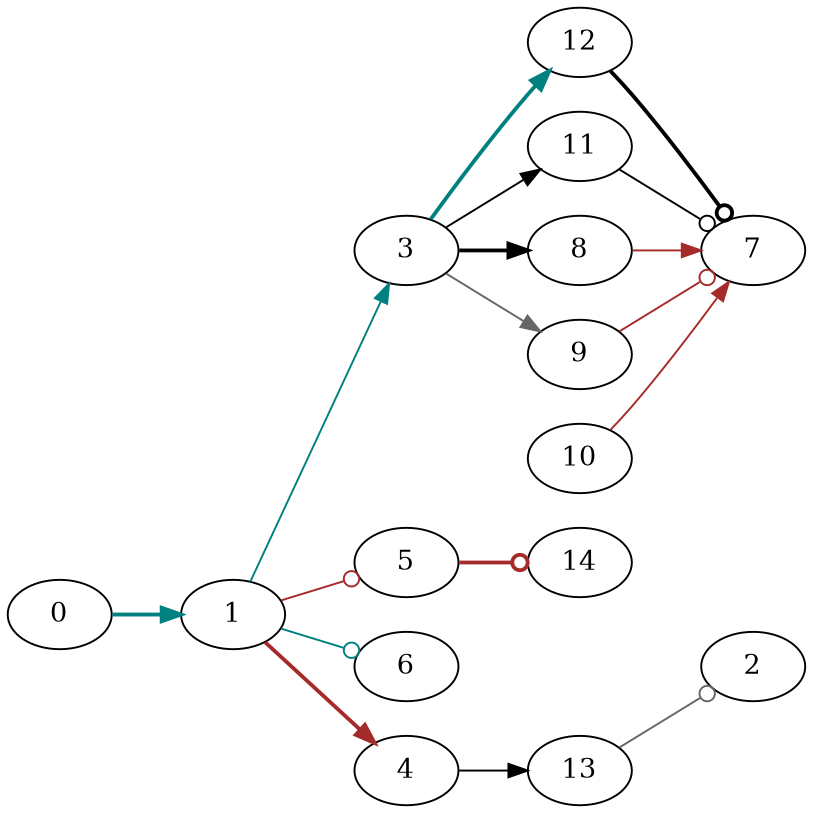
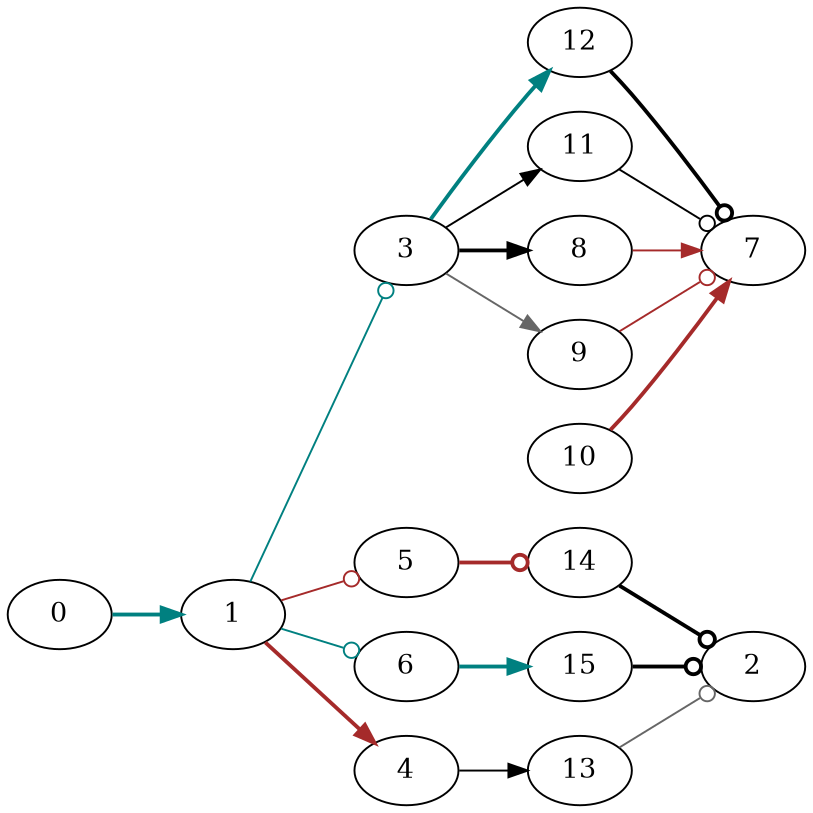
edge "10" -> "7": style solid -> bold
edge "1" -> "3": arrowhead normal -> odot
edge "14" -> "2": added
node "15": added
